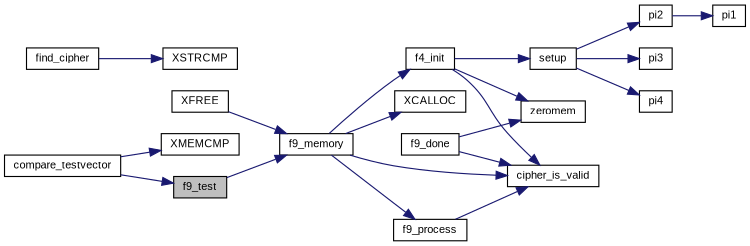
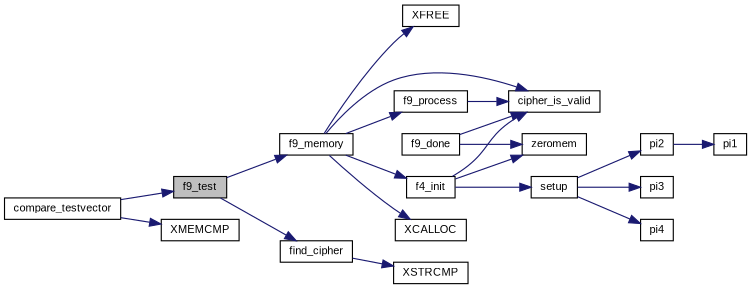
edge "XFREE" -> "f9_memory": reversed
edge "f9_test" -> "find_cipher": added
